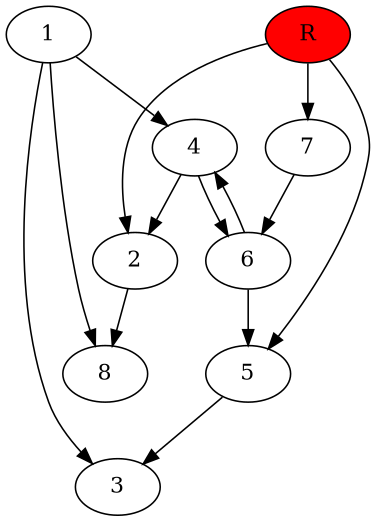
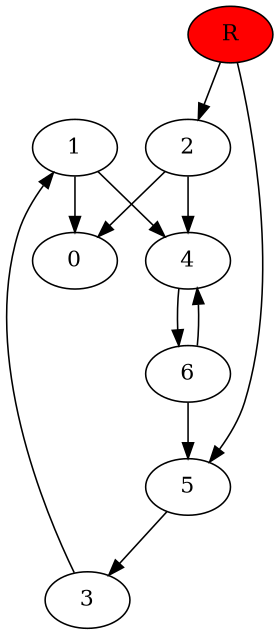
node "7": removed
edge "4" -> "2": reversed
edge "1" -> "3": reversed
node "8": label "8" -> "0"
